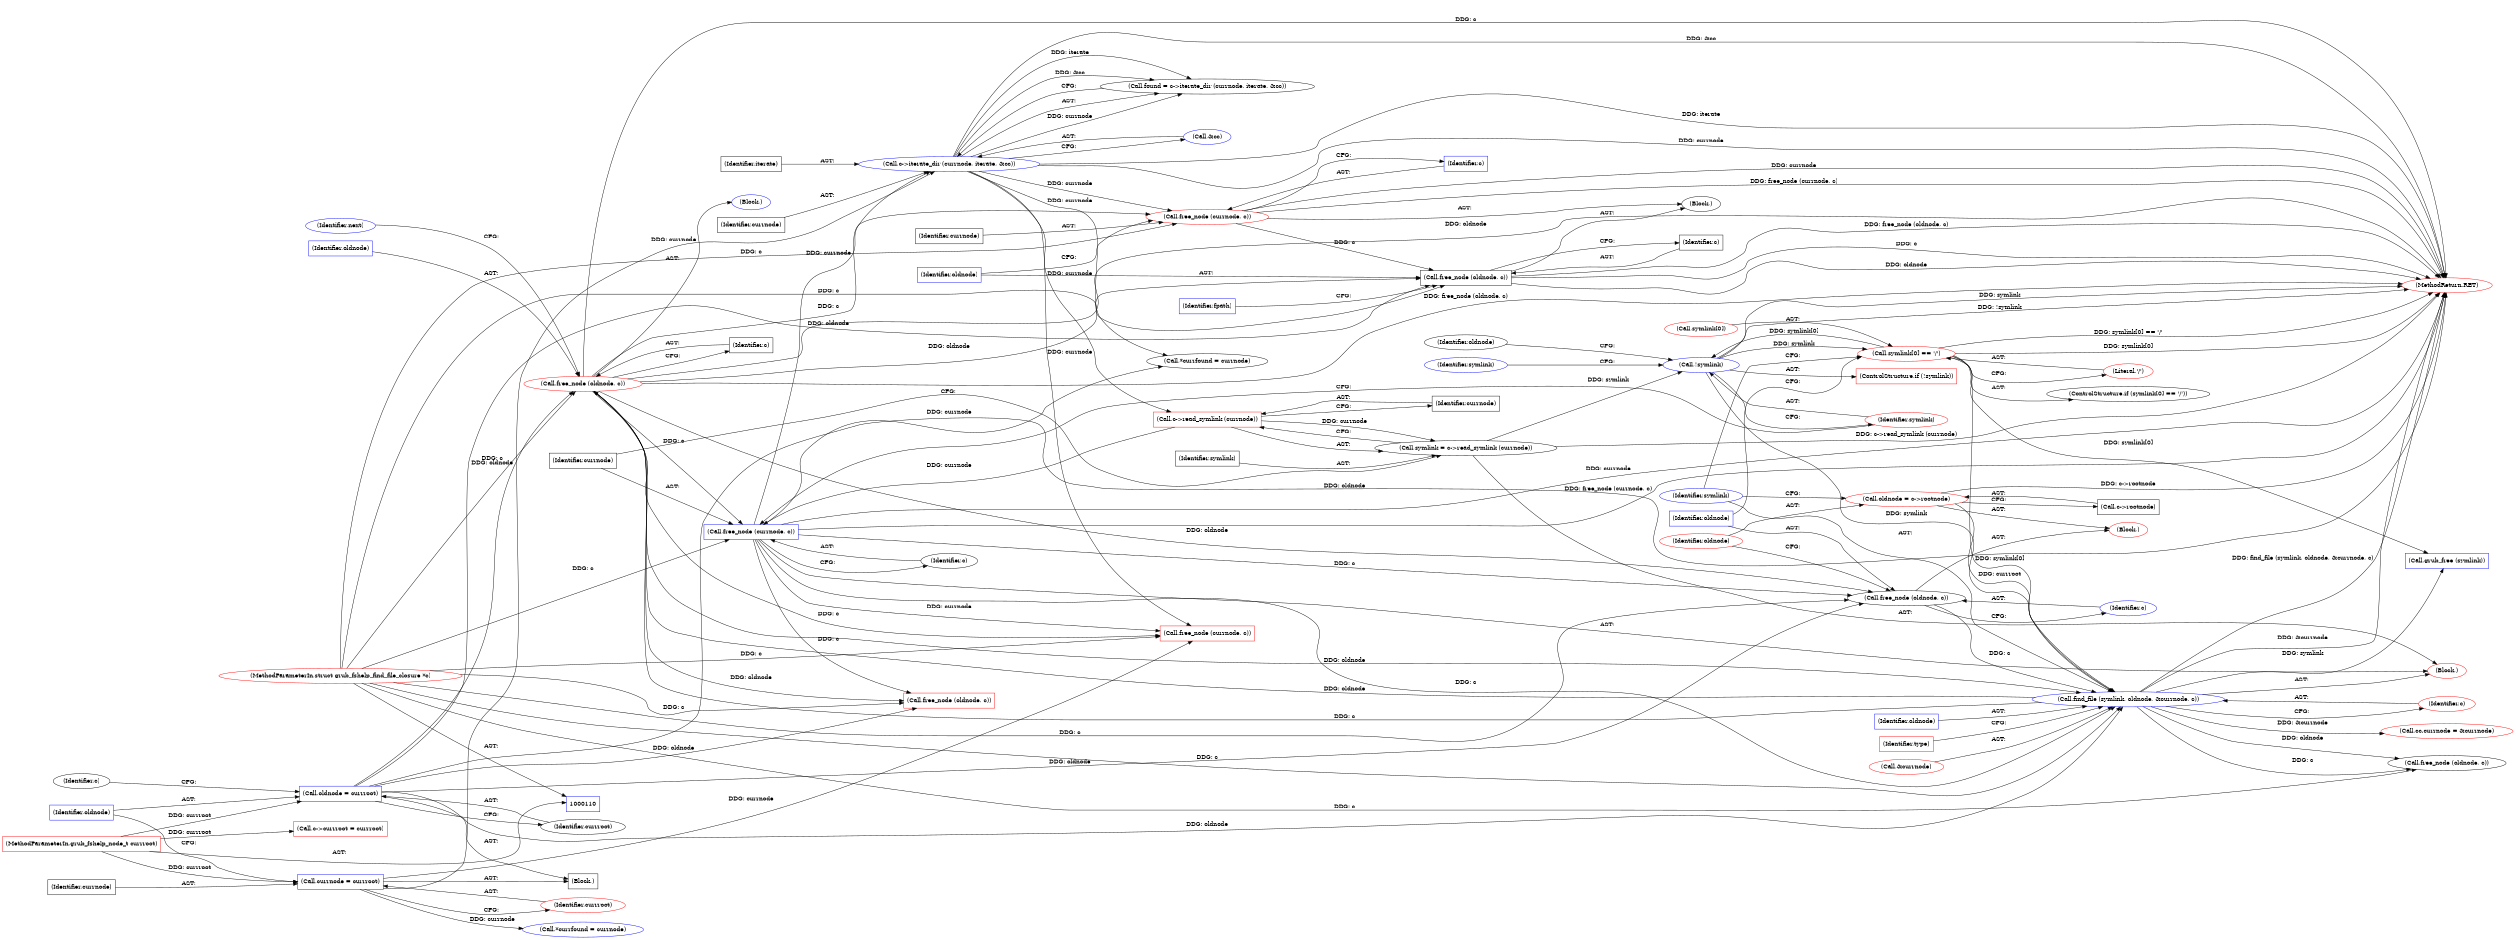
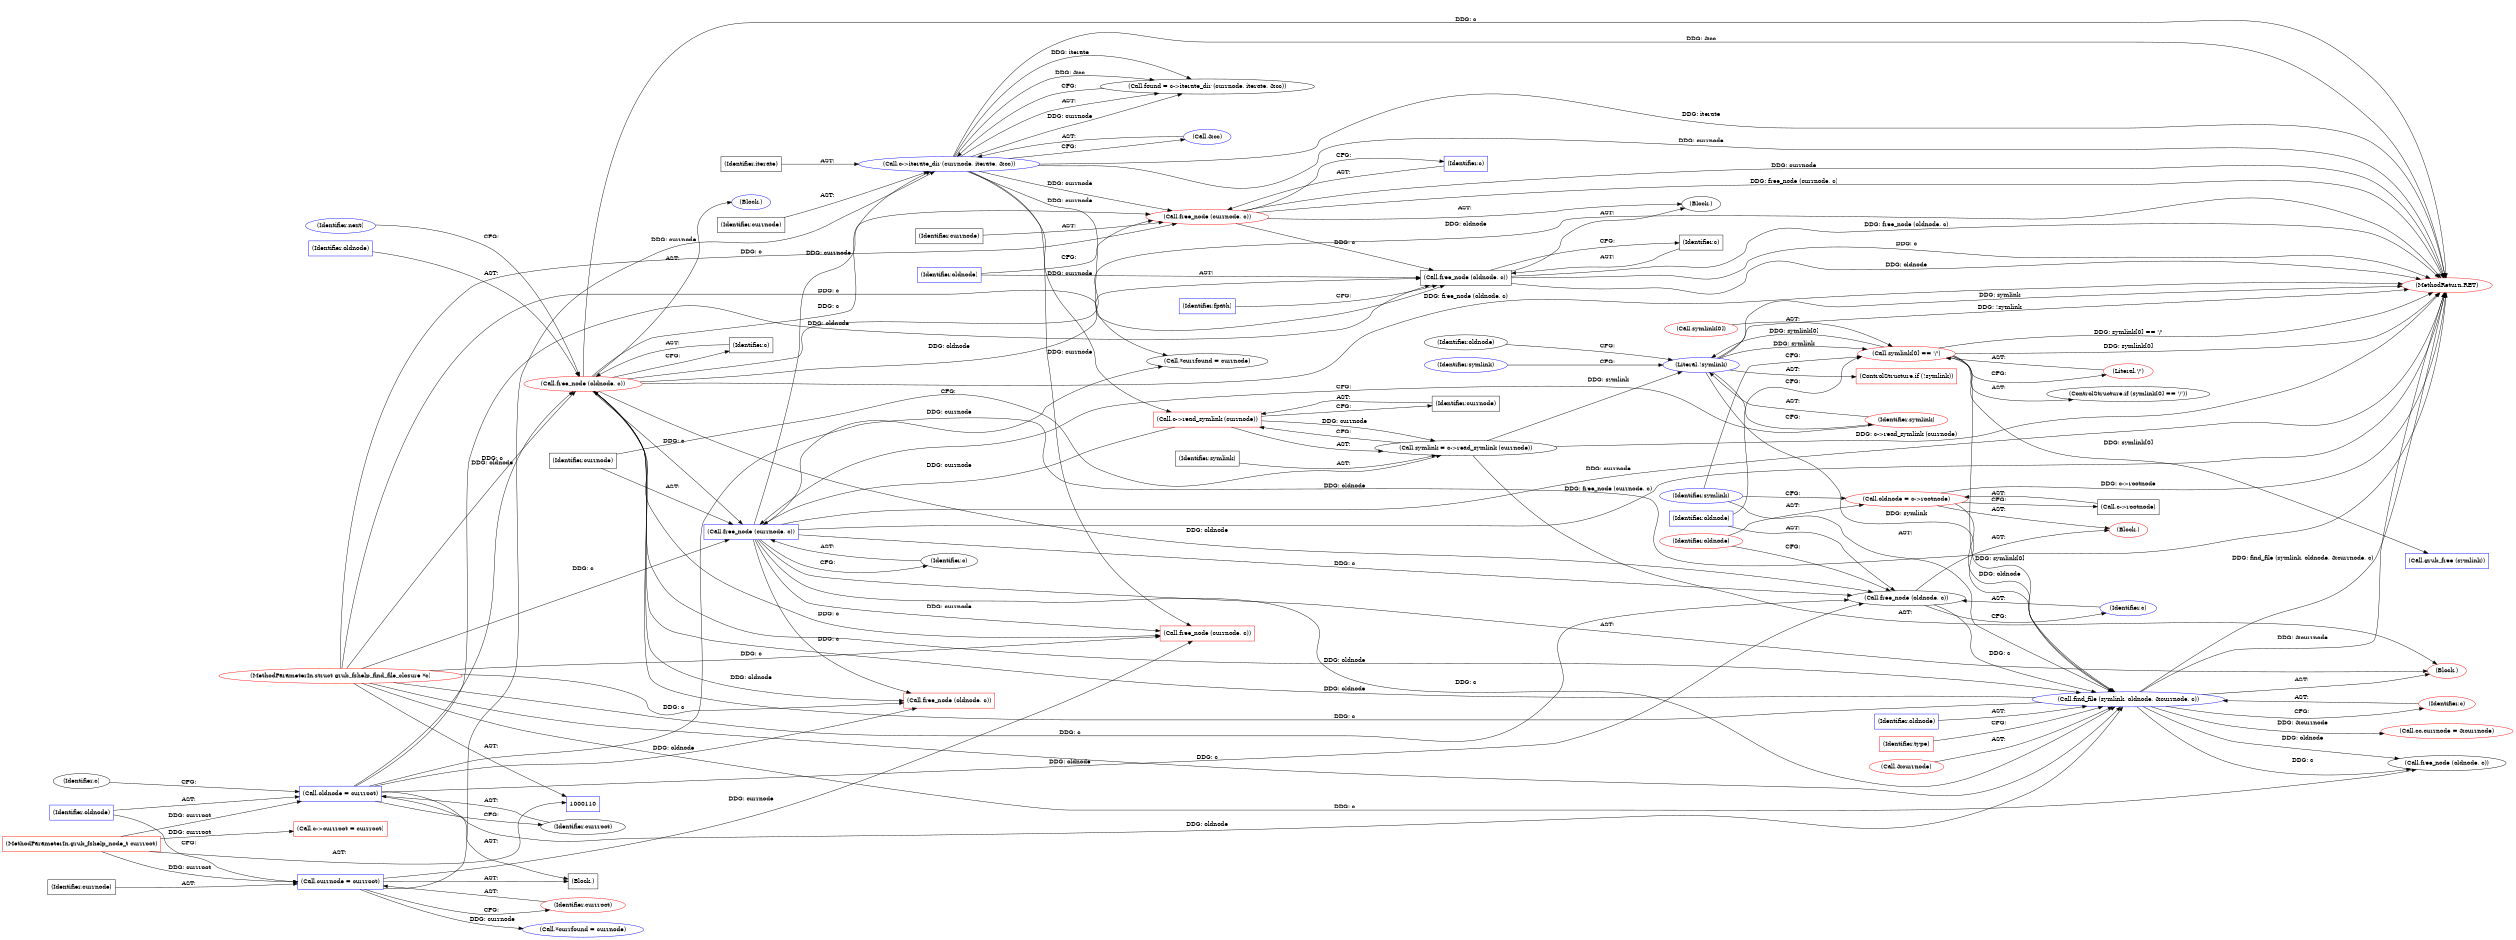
node "(Call,!symlink)": label "(Call,!symlink)" -> "(Literal,!symlink)"
edge "(Call,oldnode = c->rootnode)" -> "(Call,find_file (symlink, oldnode, &currnode, c))": label "DDG: currroot" -> "DDG: oldnode"
edge "(Call,find_file (symlink, oldnode, &currnode, c))" -> "(Call,grub_free (symlink))": removed, label "DDG: symlink"
